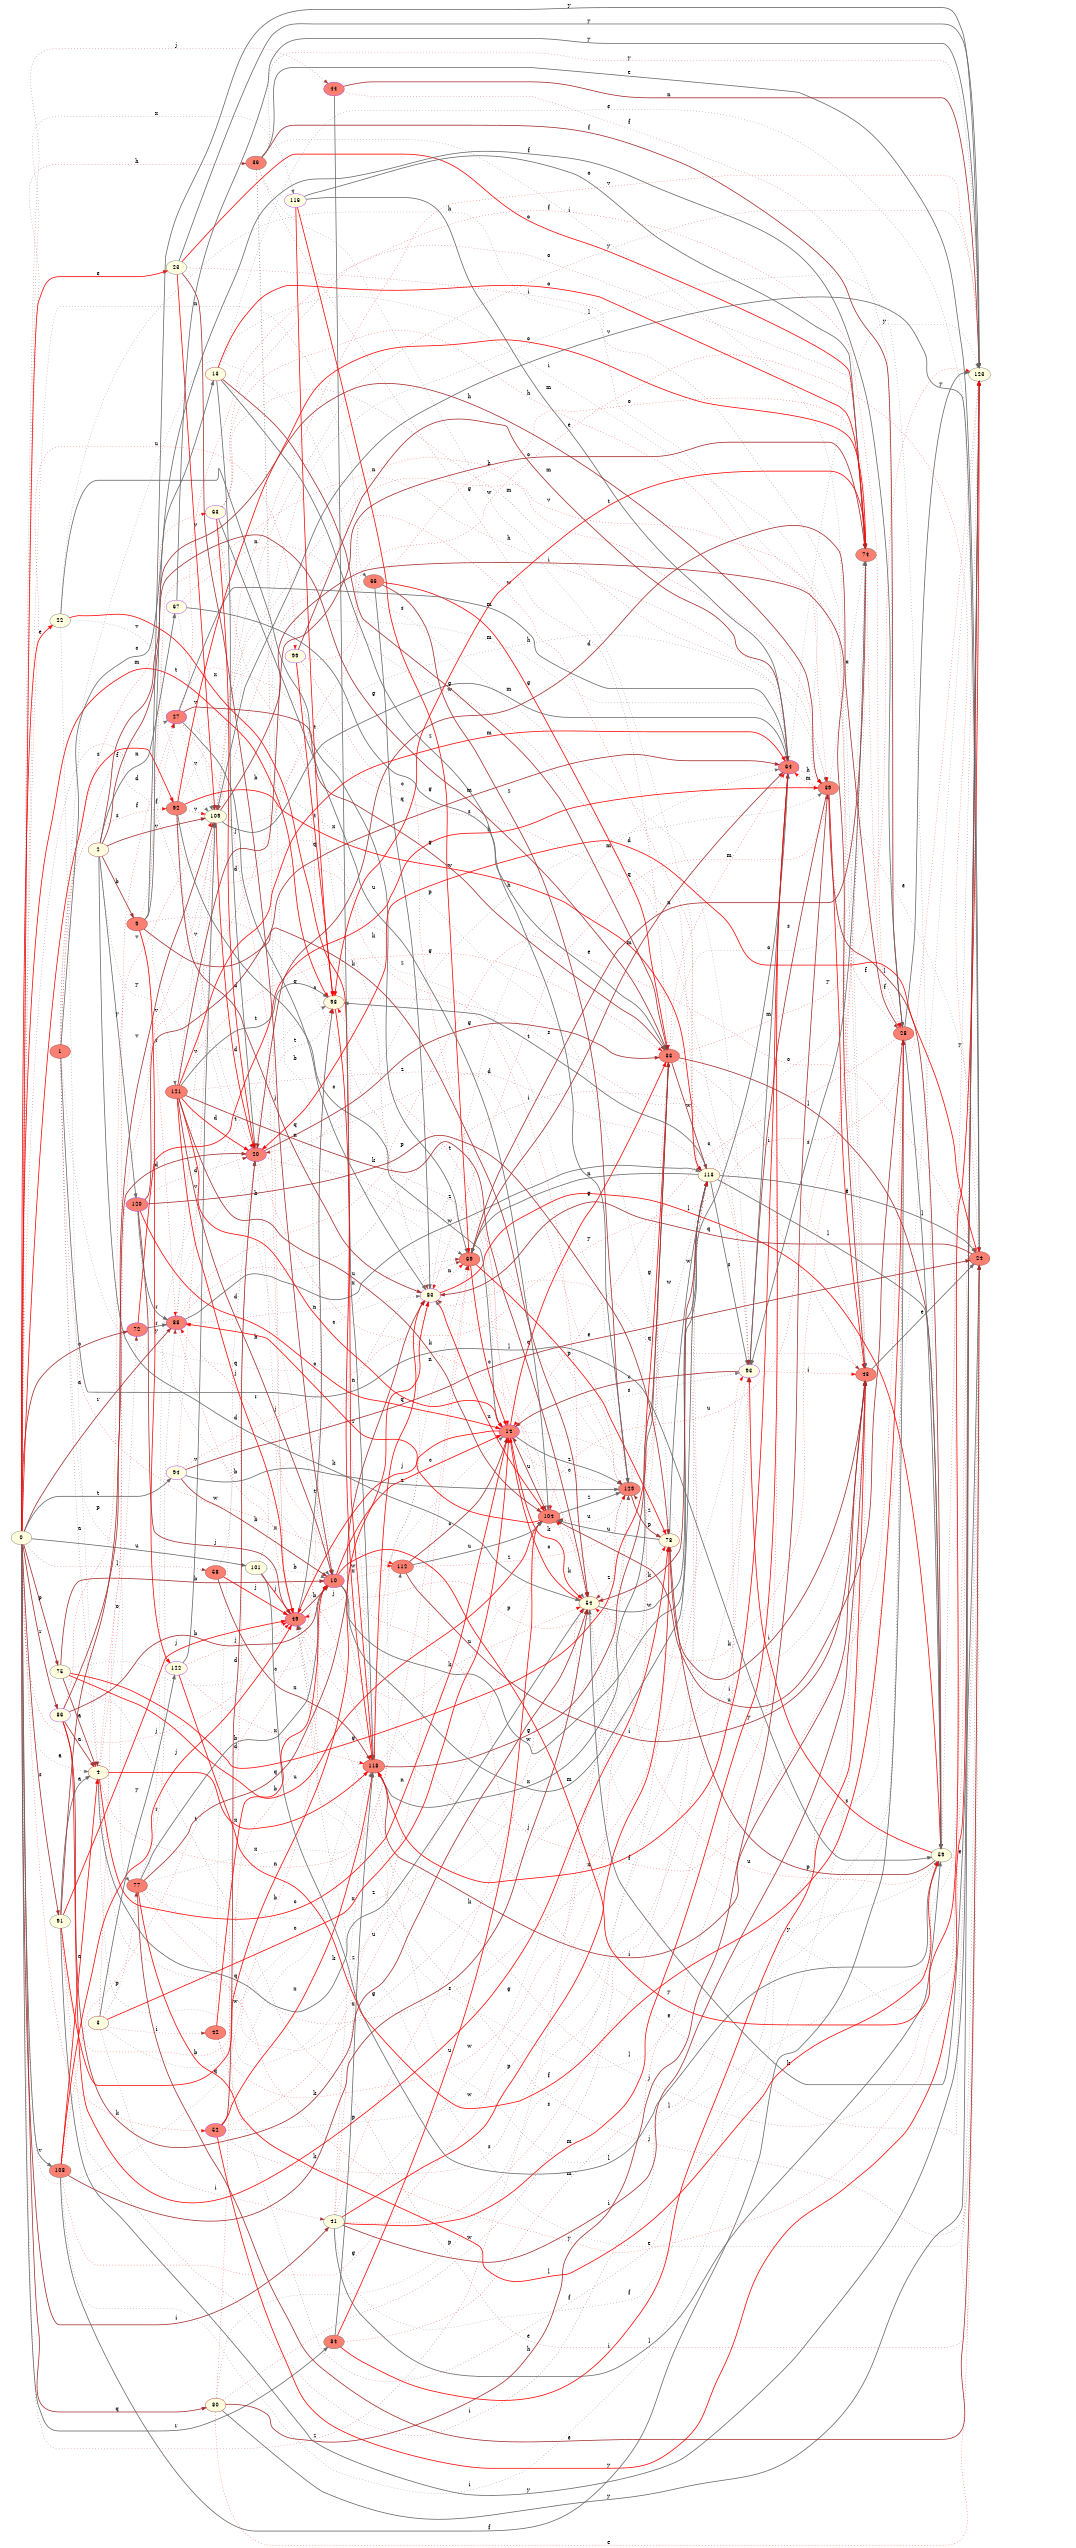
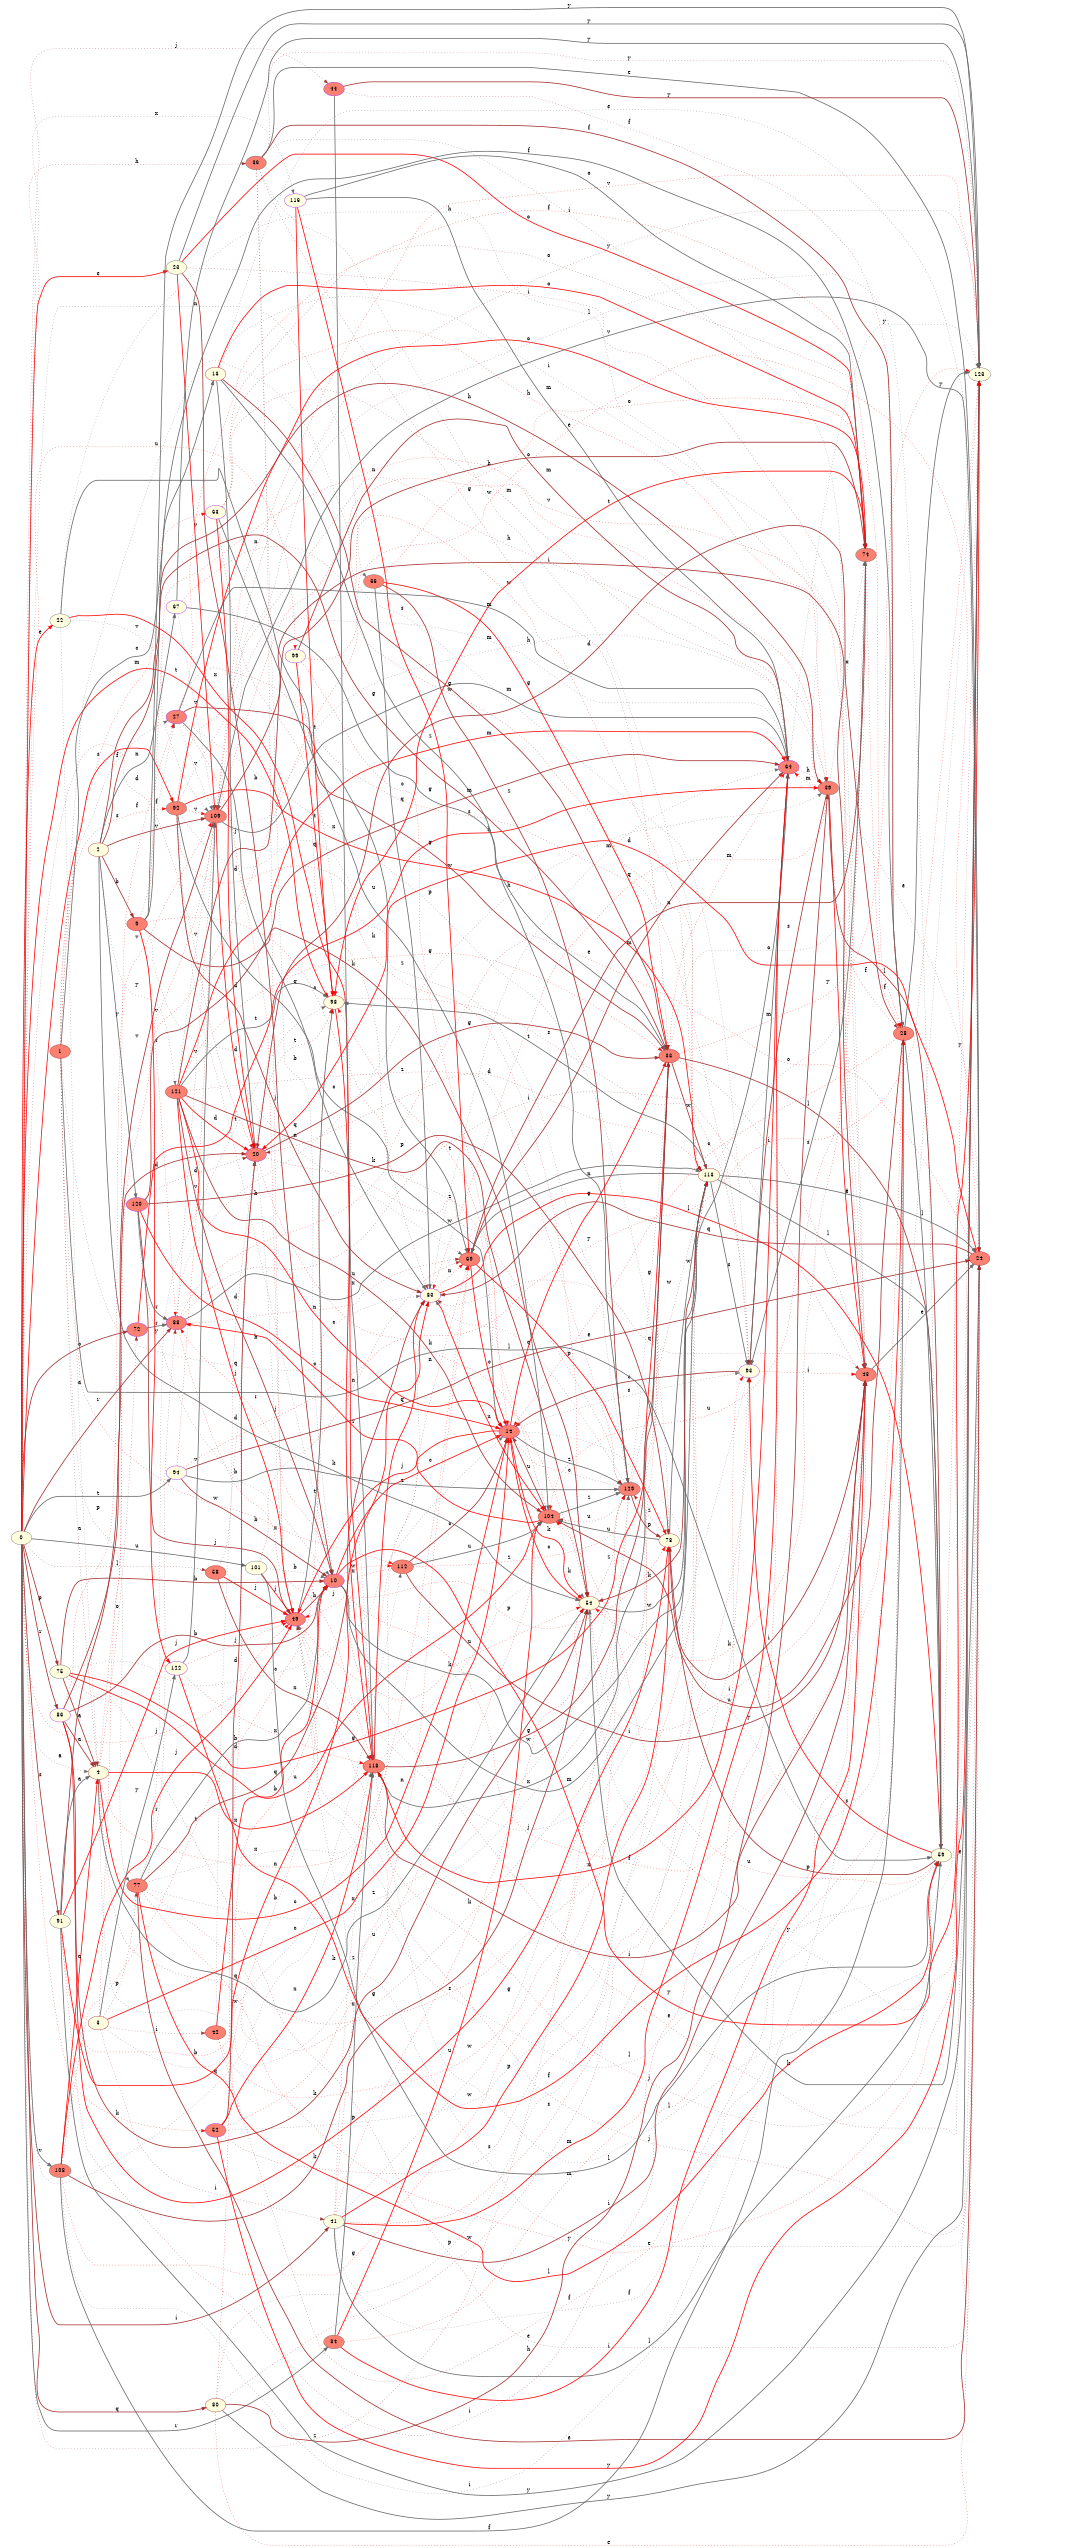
edge "44" -> "123": label "n" -> "y"
node "109": fillcolor lightyellow -> salmon
edge "129" -> "54": reversed
